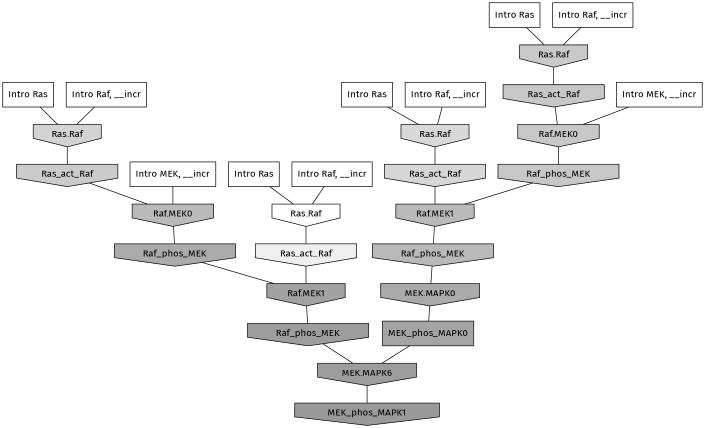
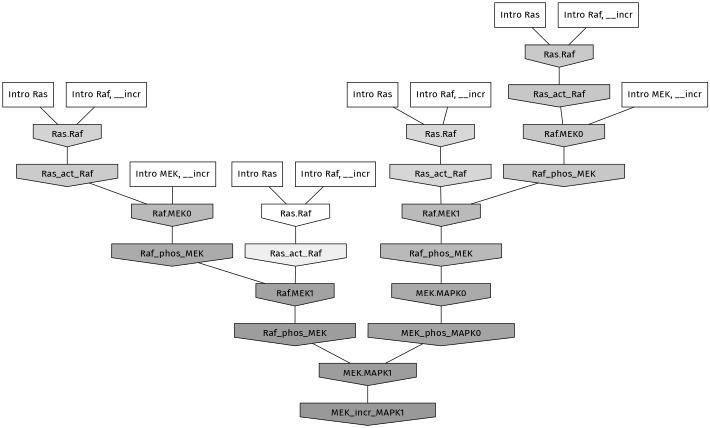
node "MEK_phos_MAPK0": shape box -> invhouse
node "MEK.MAPK6": label "MEK.MAPK6" -> "MEK.MAPK1"
node "MEK_phos_MAPK1": label "MEK_phos_MAPK1" -> "MEK_incr_MAPK1"
